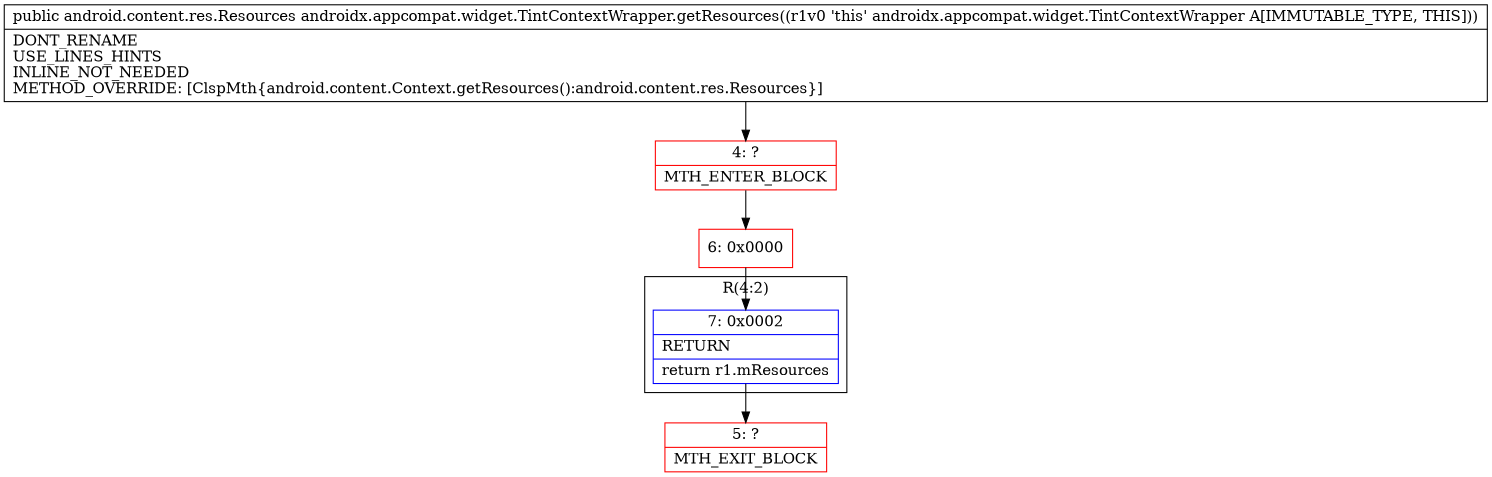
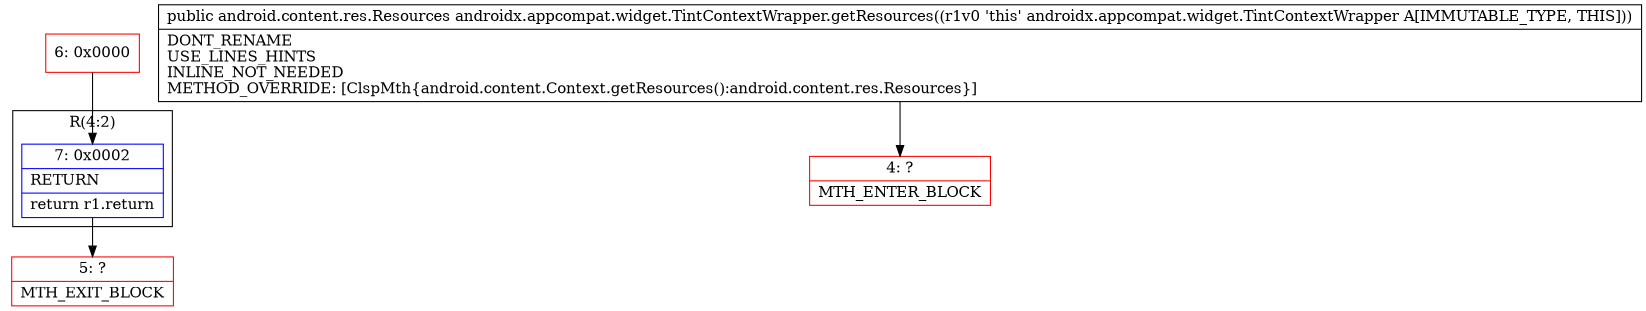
edge "4: ?" -> "6: 0x0000": removed
node "7: 0x0002": text "return r1.mResources" -> "return r1.return"
